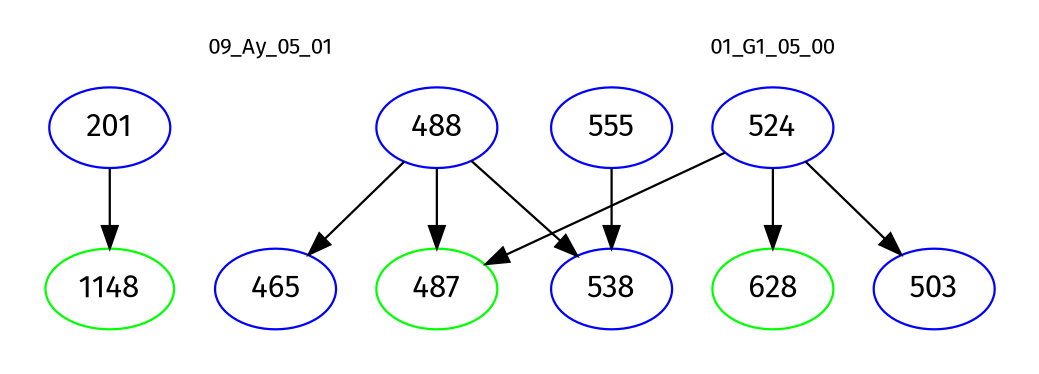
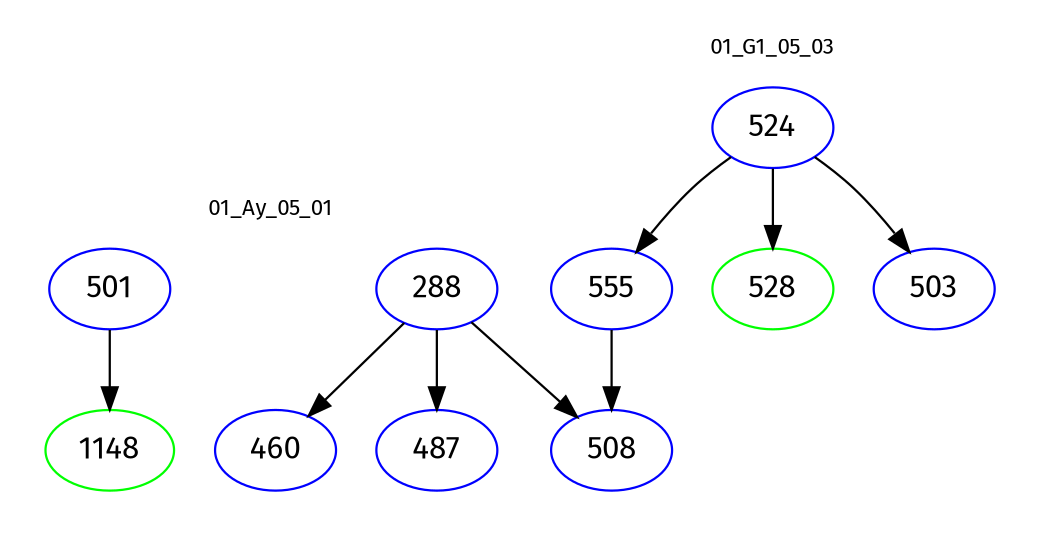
cluster "09_Ay_05_01": label "09_Ay_05_01" -> "01_Ay_05_01"
cluster "01_G1_05_00": label "01_G1_05_00" -> "01_G1_05_03"
node "201": label "201" -> "501"
node "488": label "488" -> "288"
edge "524" -> "487": now "524" -> "555"
node "465": label "465" -> "460"
node "487": color green -> blue
node "538": label "538" -> "508"
node "628": label "628" -> "528"
